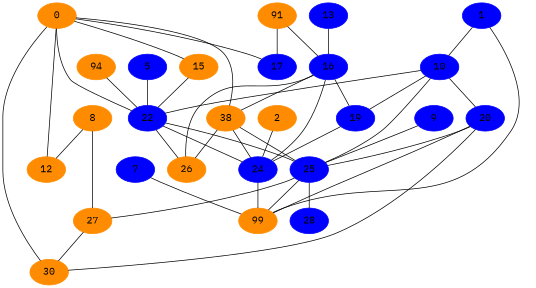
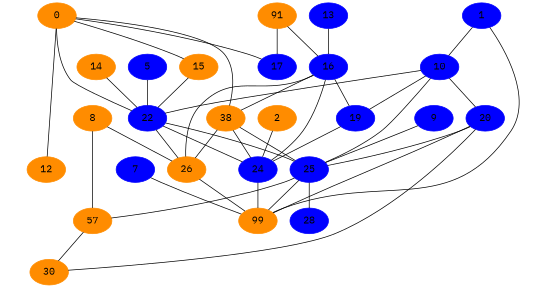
node "94": label "94" -> "14"
edge "0" -- "30": removed
edge "8" -- "12": now "8" -- "26"
edge "26" -- "99": added
node "27": label "27" -> "57"
